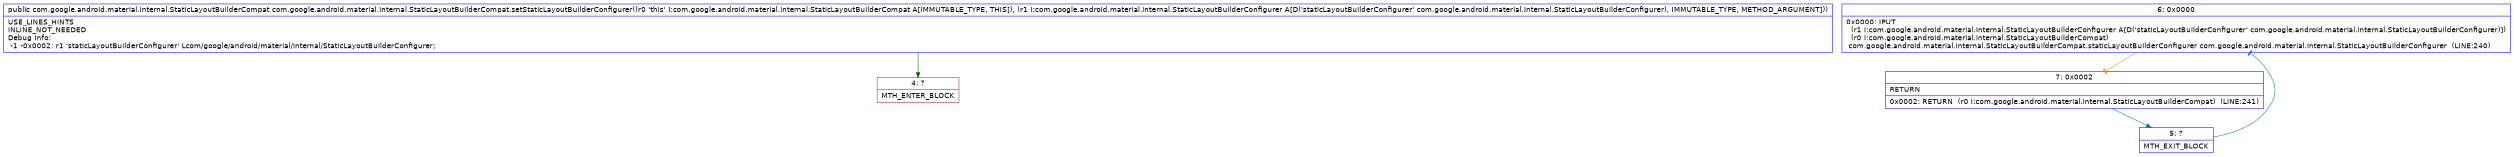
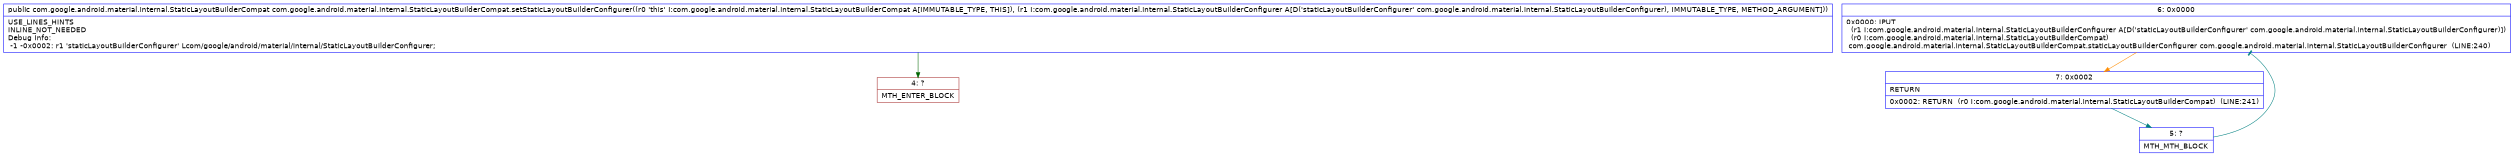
edge "6: 0x0000" -> "7: 0x0002": arrowhead tee -> normal
node "5: ?": text "MTH_EXIT_BLOCK" -> "MTH_MTH_BLOCK"
